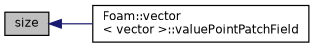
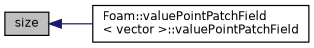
node "Foam::vector < vector >::valuePointPatchField": label "Foam::vector < vector >::valuePointPatchField" -> "Foam::valuePointPatchField < vector >::valuePointPatchField"
